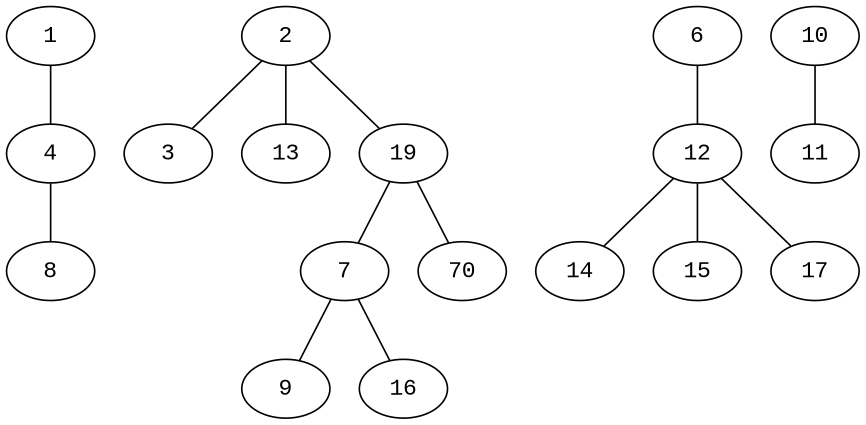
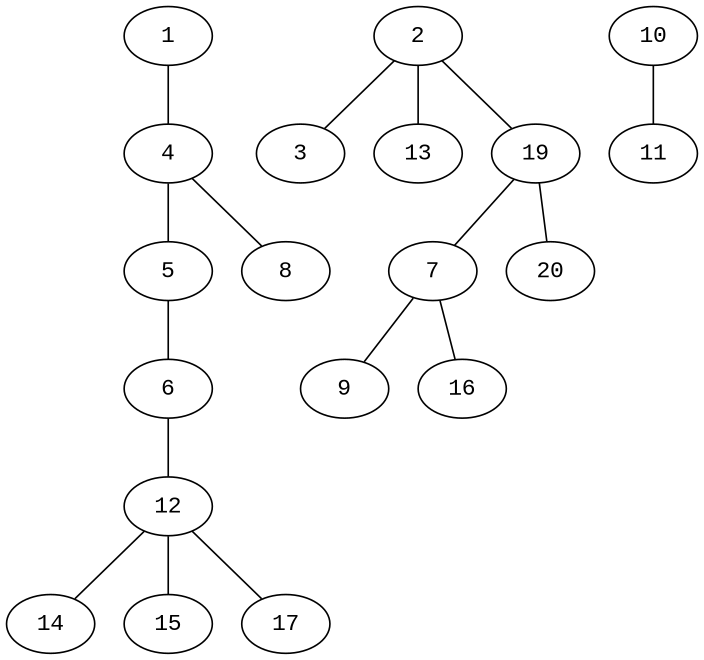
node "5": added
node "70": label "70" -> "20"
